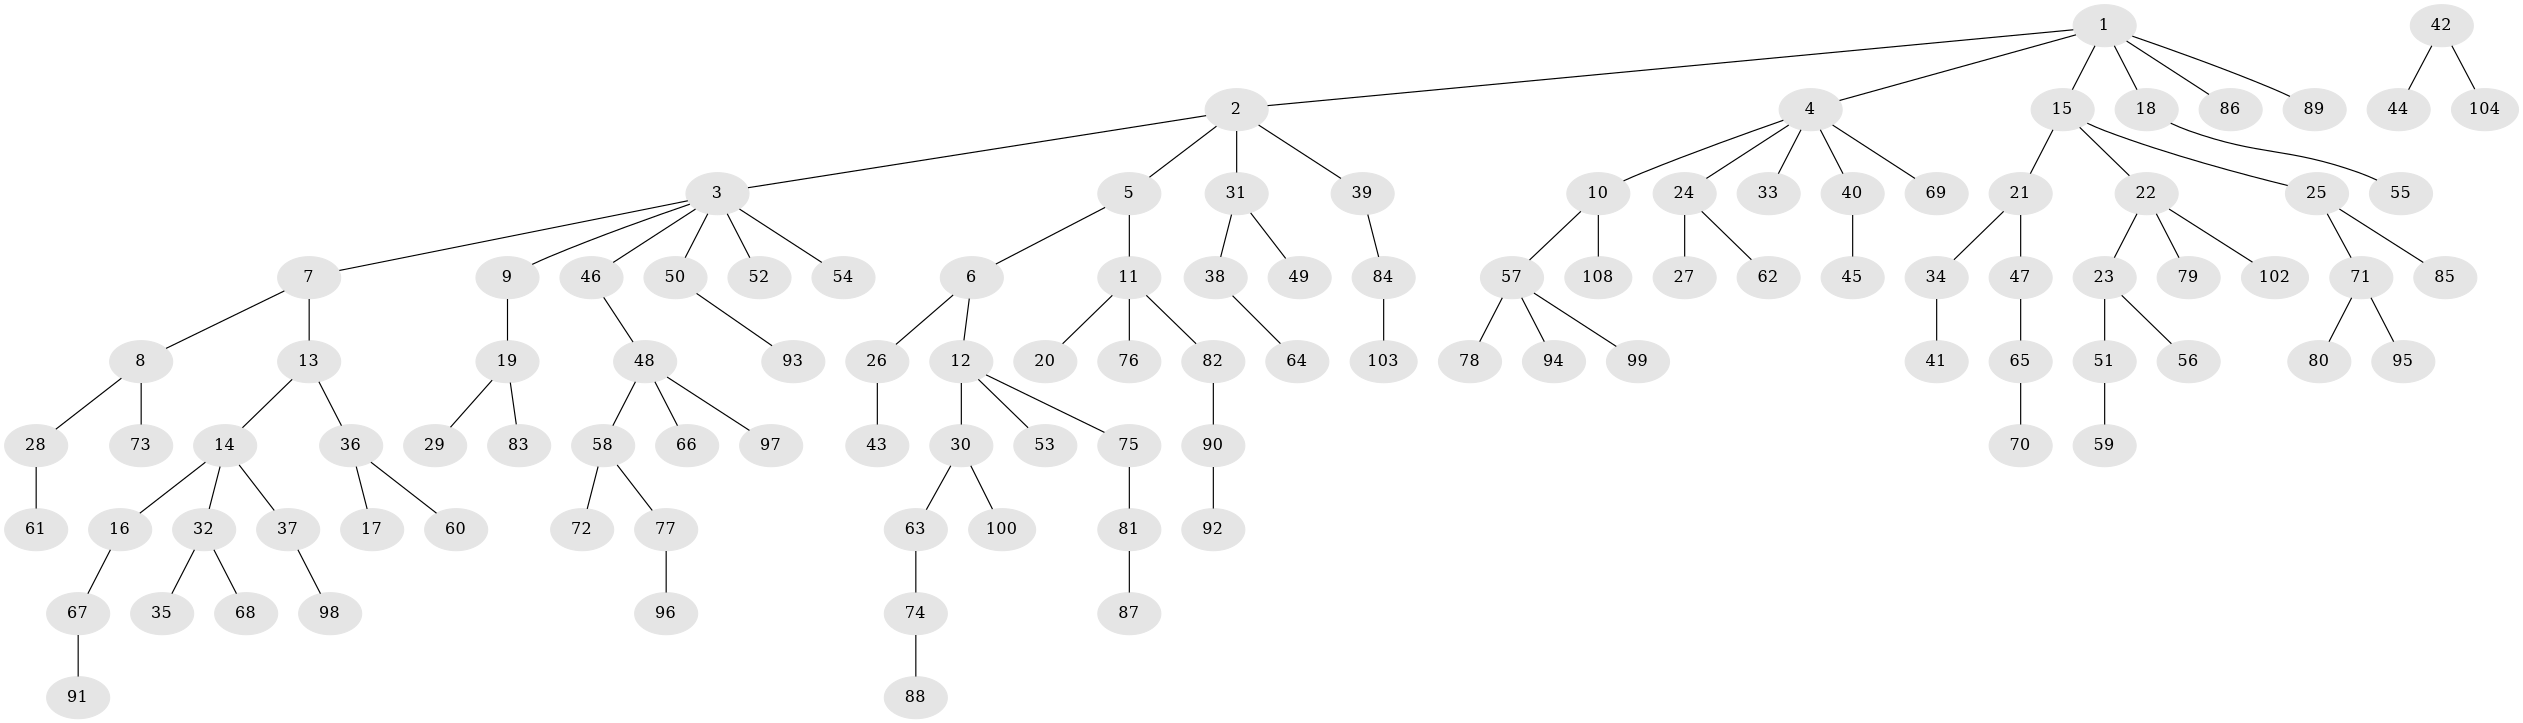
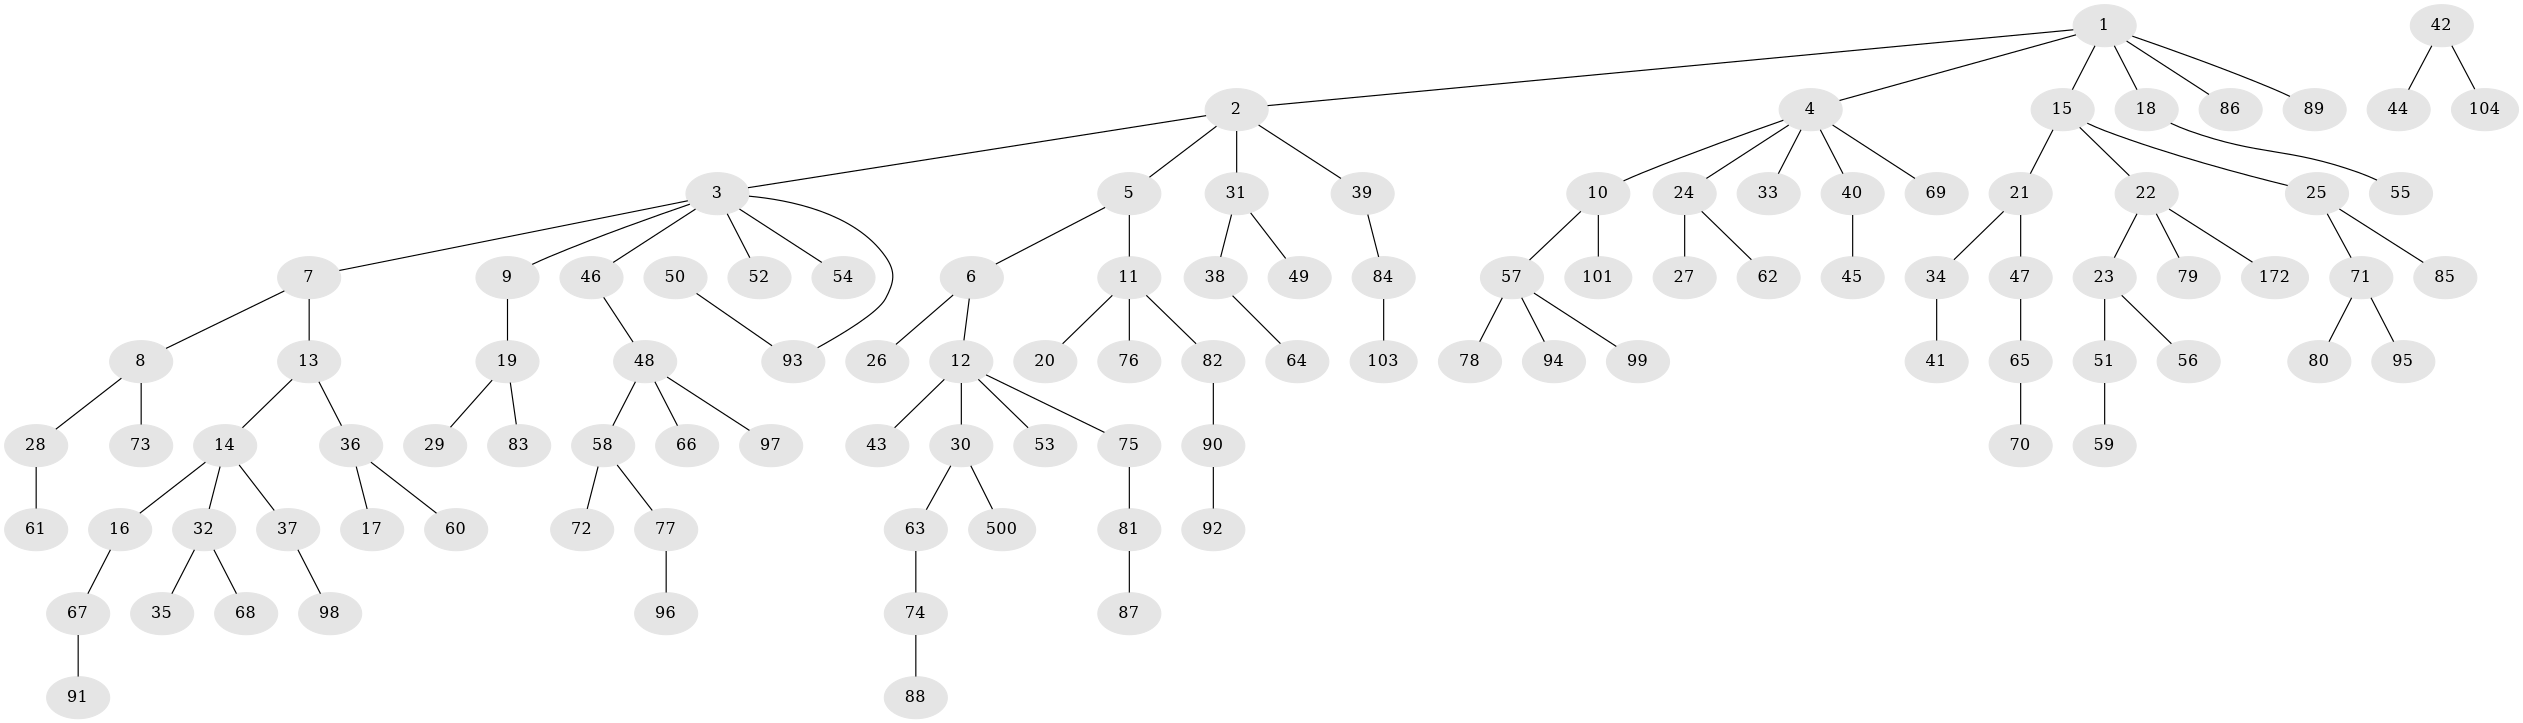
edge "3" -- "50": now "3" -- "93"
node "108": label "108" -> "101"
node "102": label "102" -> "172"
edge "26" -- "43": now "12" -- "43"
node "100": label "100" -> "500"
